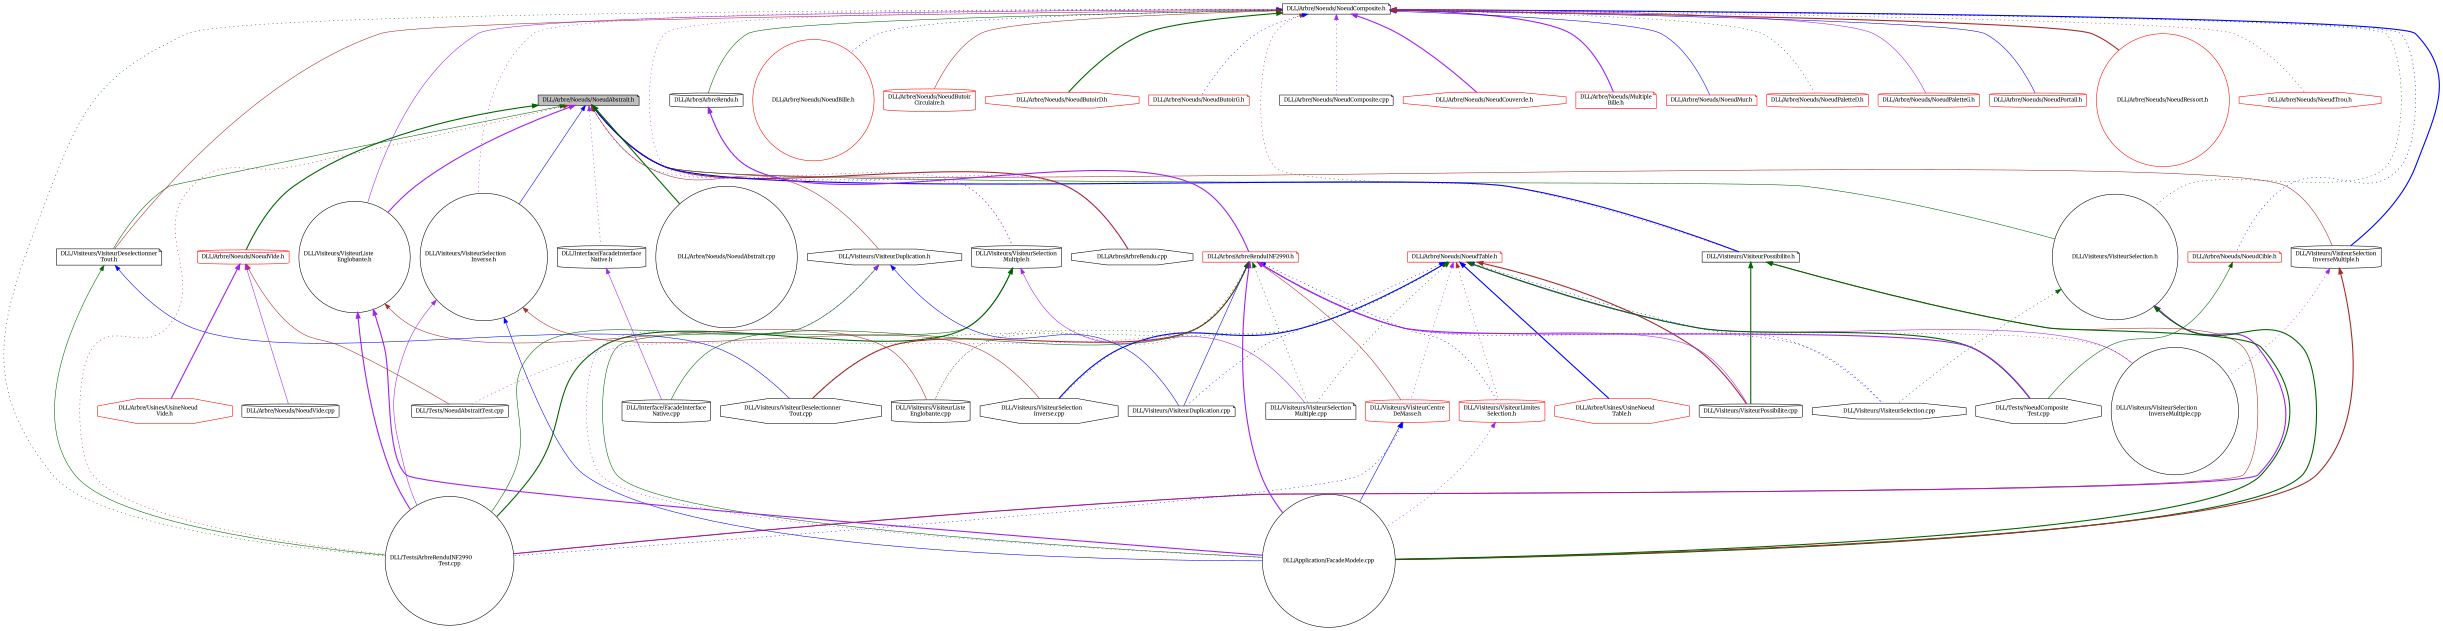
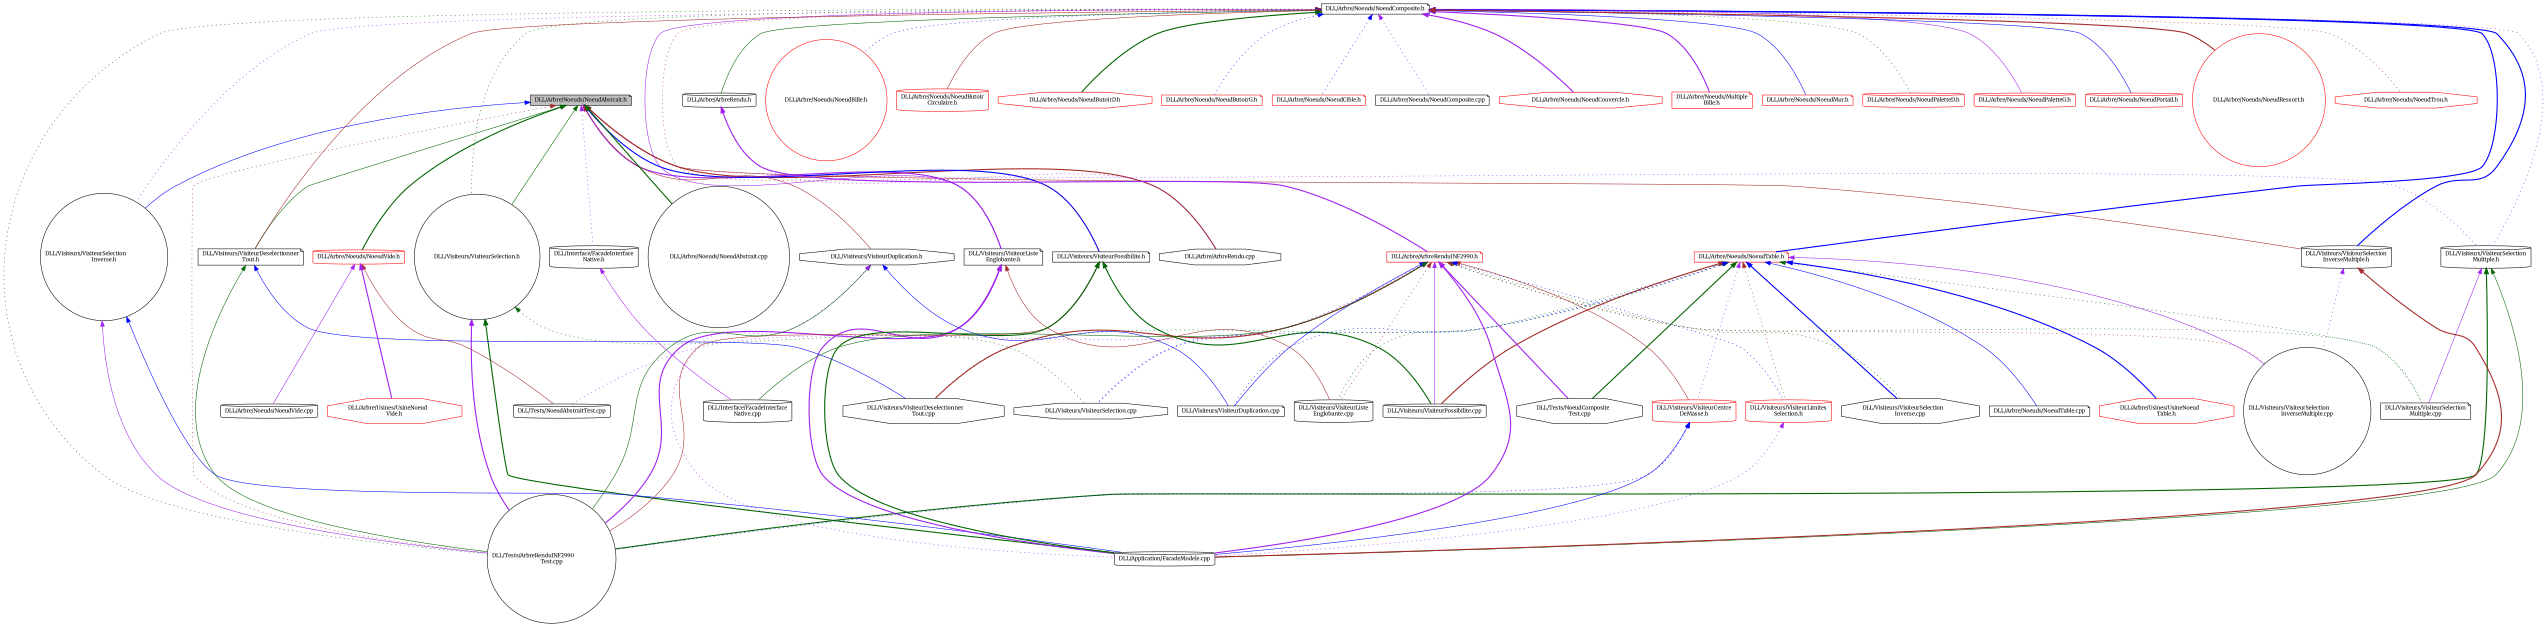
edge "DLL/Arbre/Noeuds/NoeudTable.h" -> "DLL/Arbre/Noeuds/NoeudComposite.h": added
node "DLL/Visiteurs/VisiteurListe Englobante.h": shape circle -> note
edge "DLL/Visiteurs/VisiteurSelection Inverse.cpp" -> "DLL/Visiteurs/VisiteurSelection Inverse.h": removed
edge "DLL/Tests/NoeudComposite Test.cpp" -> "DLL/Arbre/Noeuds/NoeudCible.h": removed
node "DLL/Arbre/Noeuds/NoeudTable.cpp": added
node "DLL/Application/FacadeModele.cpp": shape circle -> cylinder
